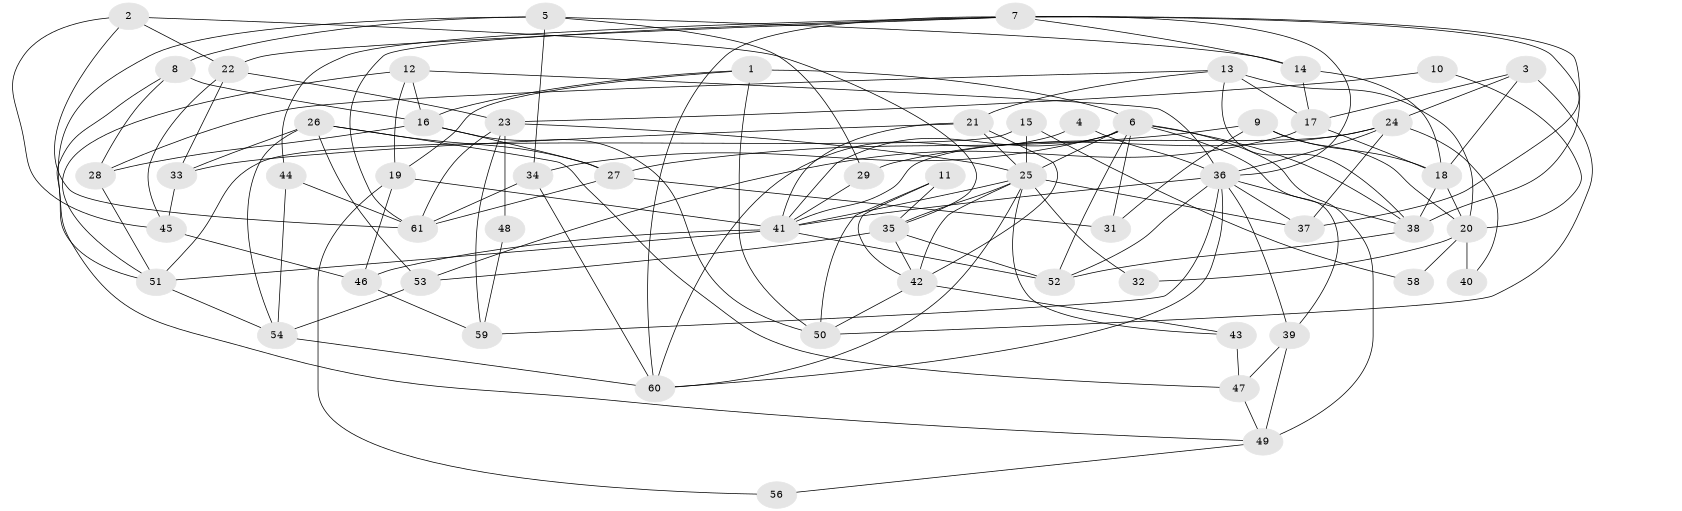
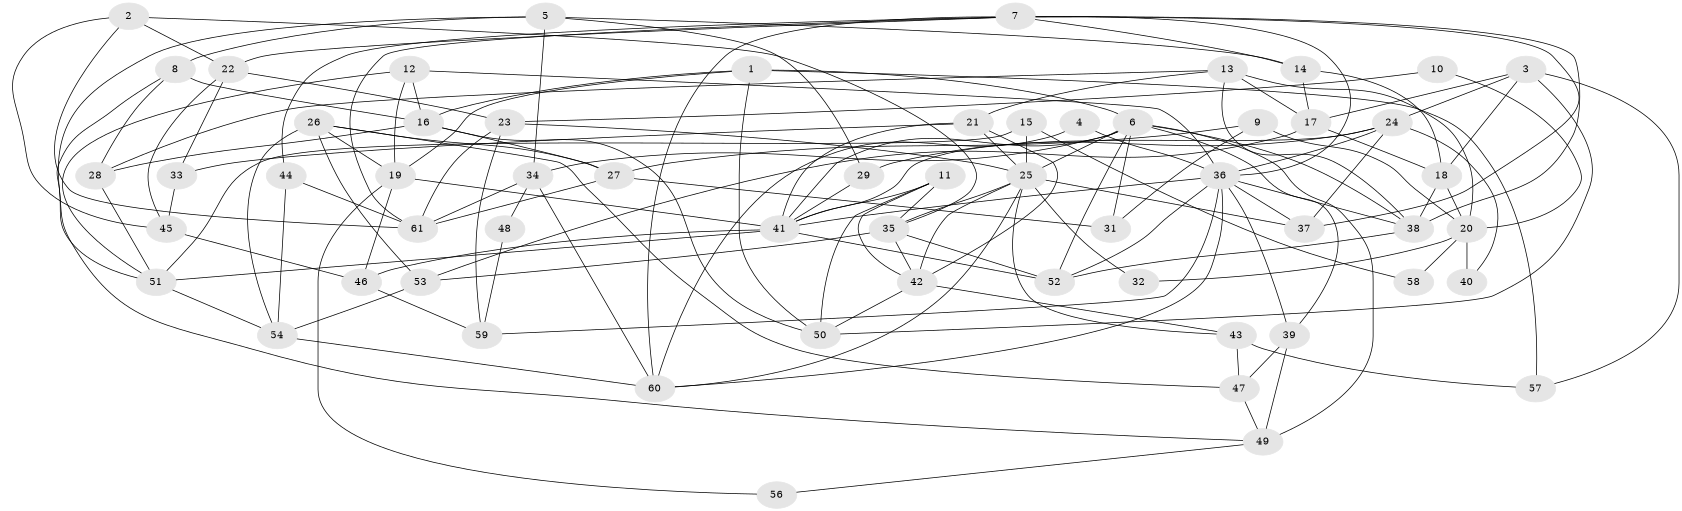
edge "9" -- "18": removed
edge "26" -- "33": now "26" -- "19"
edge "23" -- "48": now "34" -- "48"
edge "25" -- "41": now "11" -- "41"
node "57": added
